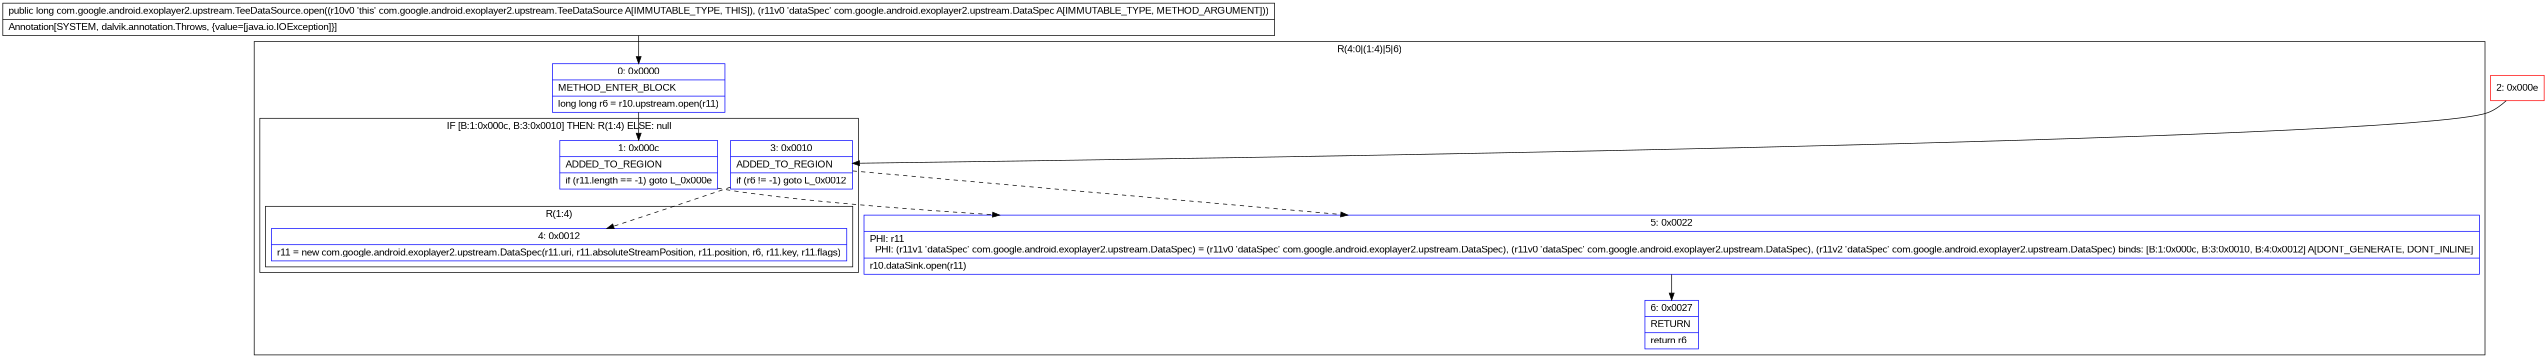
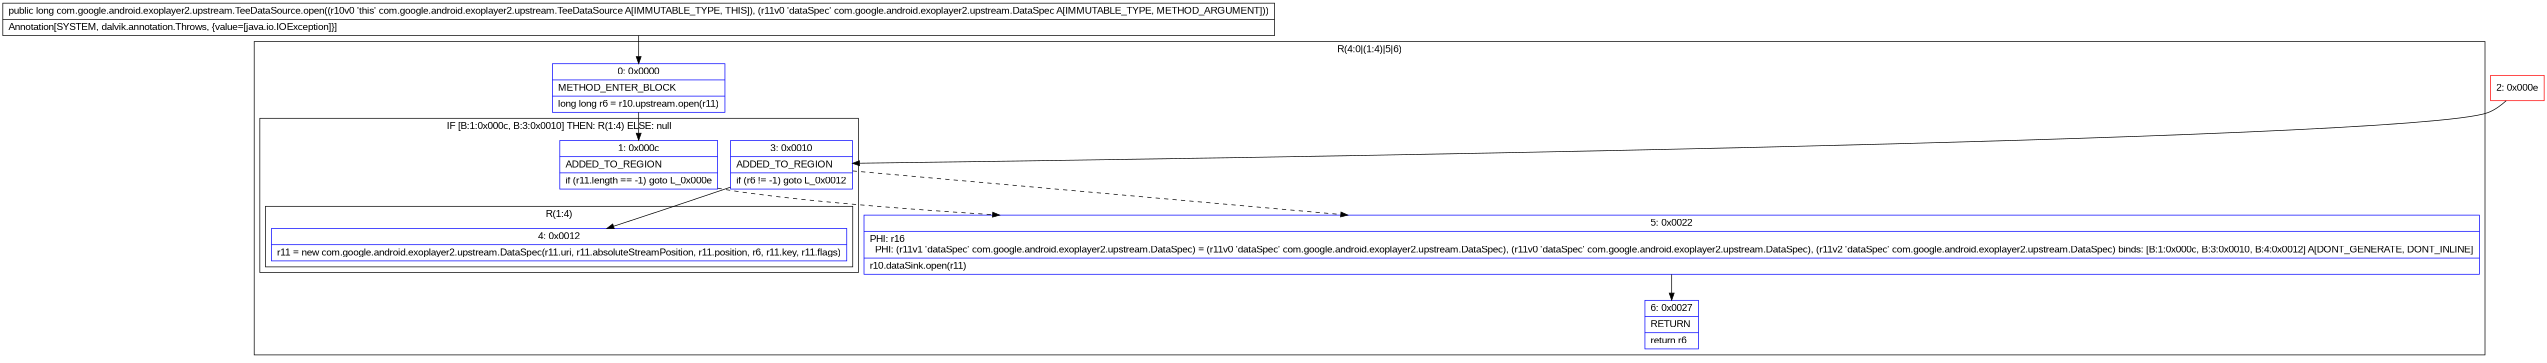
edge "3: 0x0010" -> "4: 0x0012": style dashed -> solid
node "5: 0x0022": text "PHI: r11" -> "PHI: r16"
